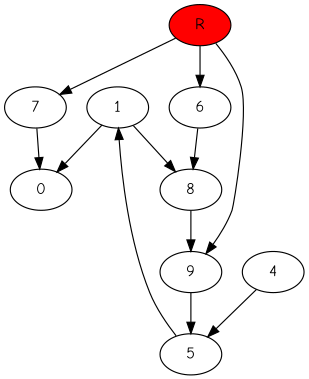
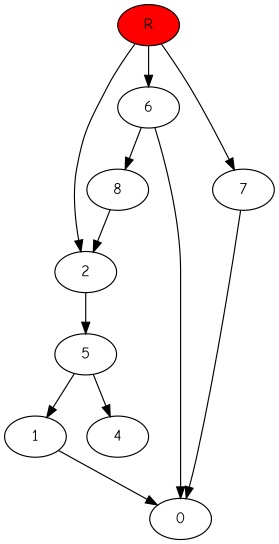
edge "1" -> "8": removed
node "9": label "9" -> "2"
edge "6" -> "0": added
edge "4" -> "5": reversed
